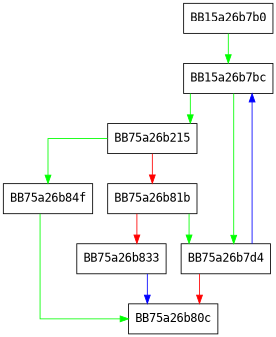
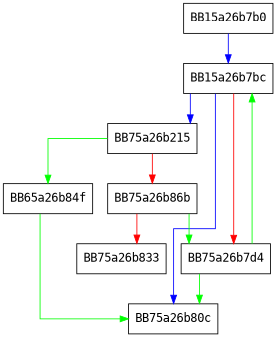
edge "BB15a26b7b0" -> "BB15a26b7bc": color green -> blue
edge "BB15a26b7bc" -> "BB75a26b215": color green -> blue
edge "BB15a26b7bc" -> "BB75a26b7d4": color green -> red
edge "BB75a26b7d4" -> "BB15a26b7bc": color blue -> green
node "BB75a26b84f": label "BB75a26b84f" -> "BB65a26b84f"
node "BB75a26b81b": label "BB75a26b81b" -> "BB75a26b86b"
edge "BB75a26b833" -> "BB75a26b80c": now "BB15a26b7bc" -> "BB75a26b80c"
edge "BB75a26b7d4" -> "BB75a26b80c": color red -> green
